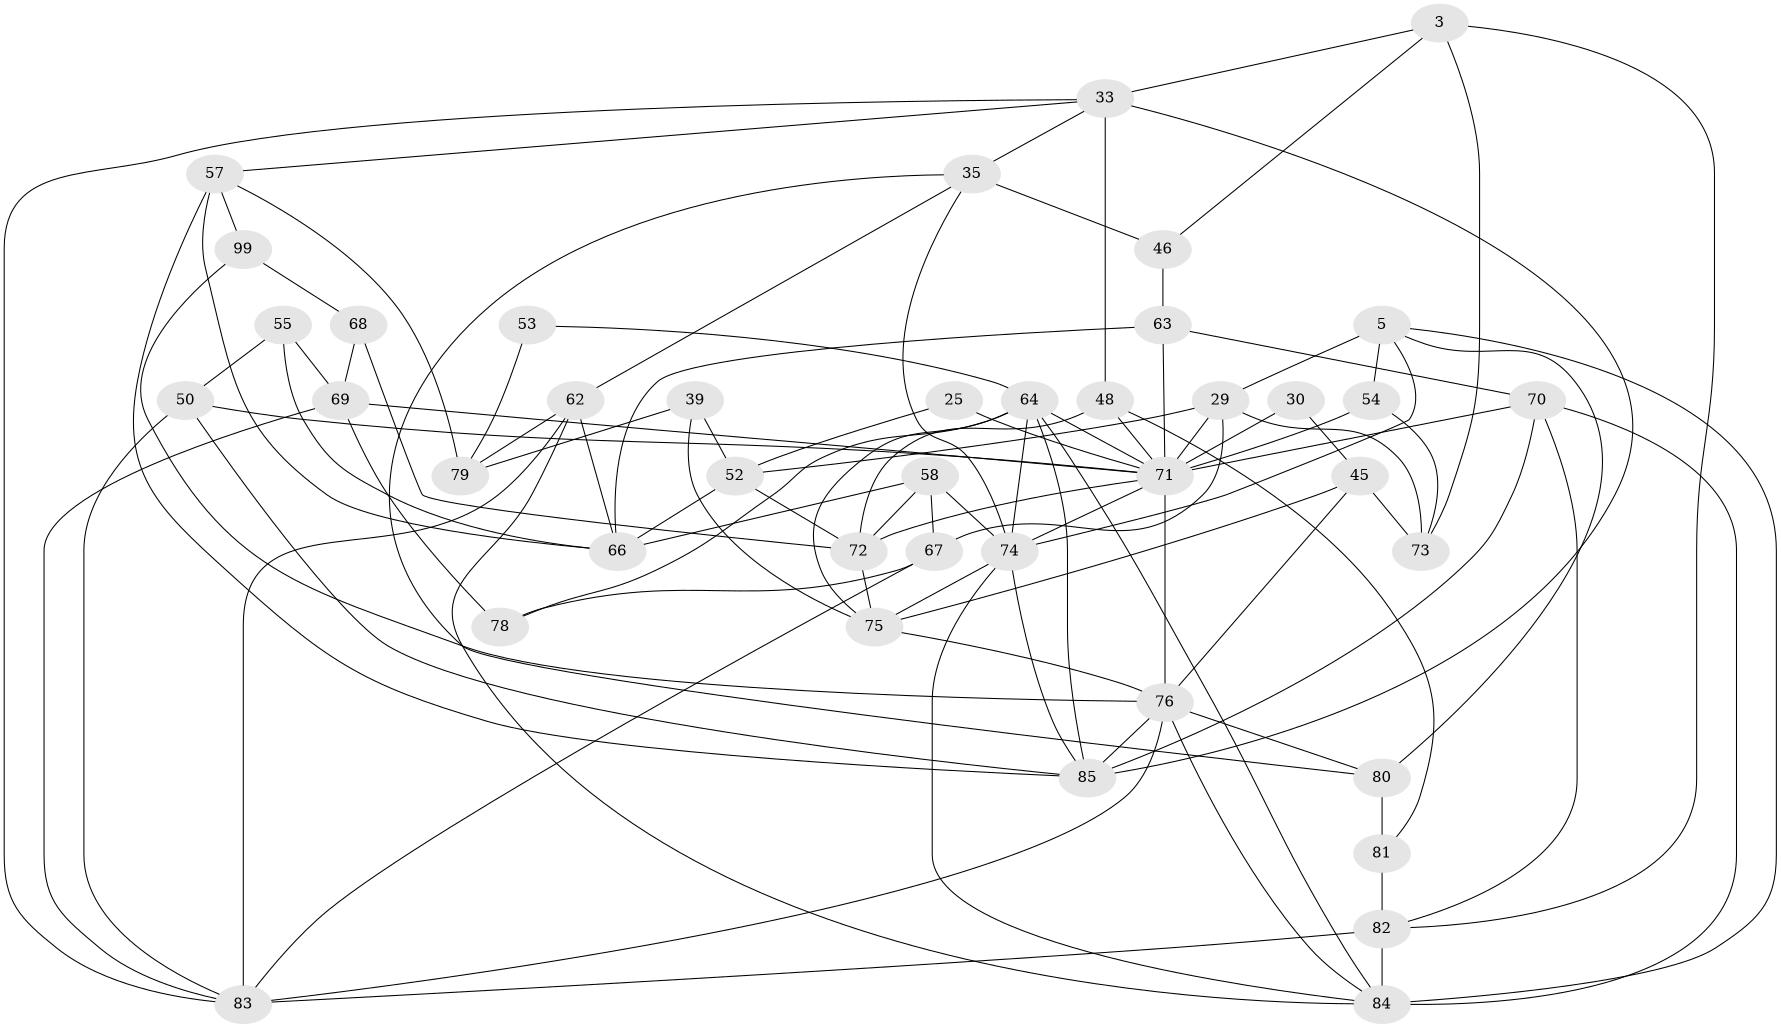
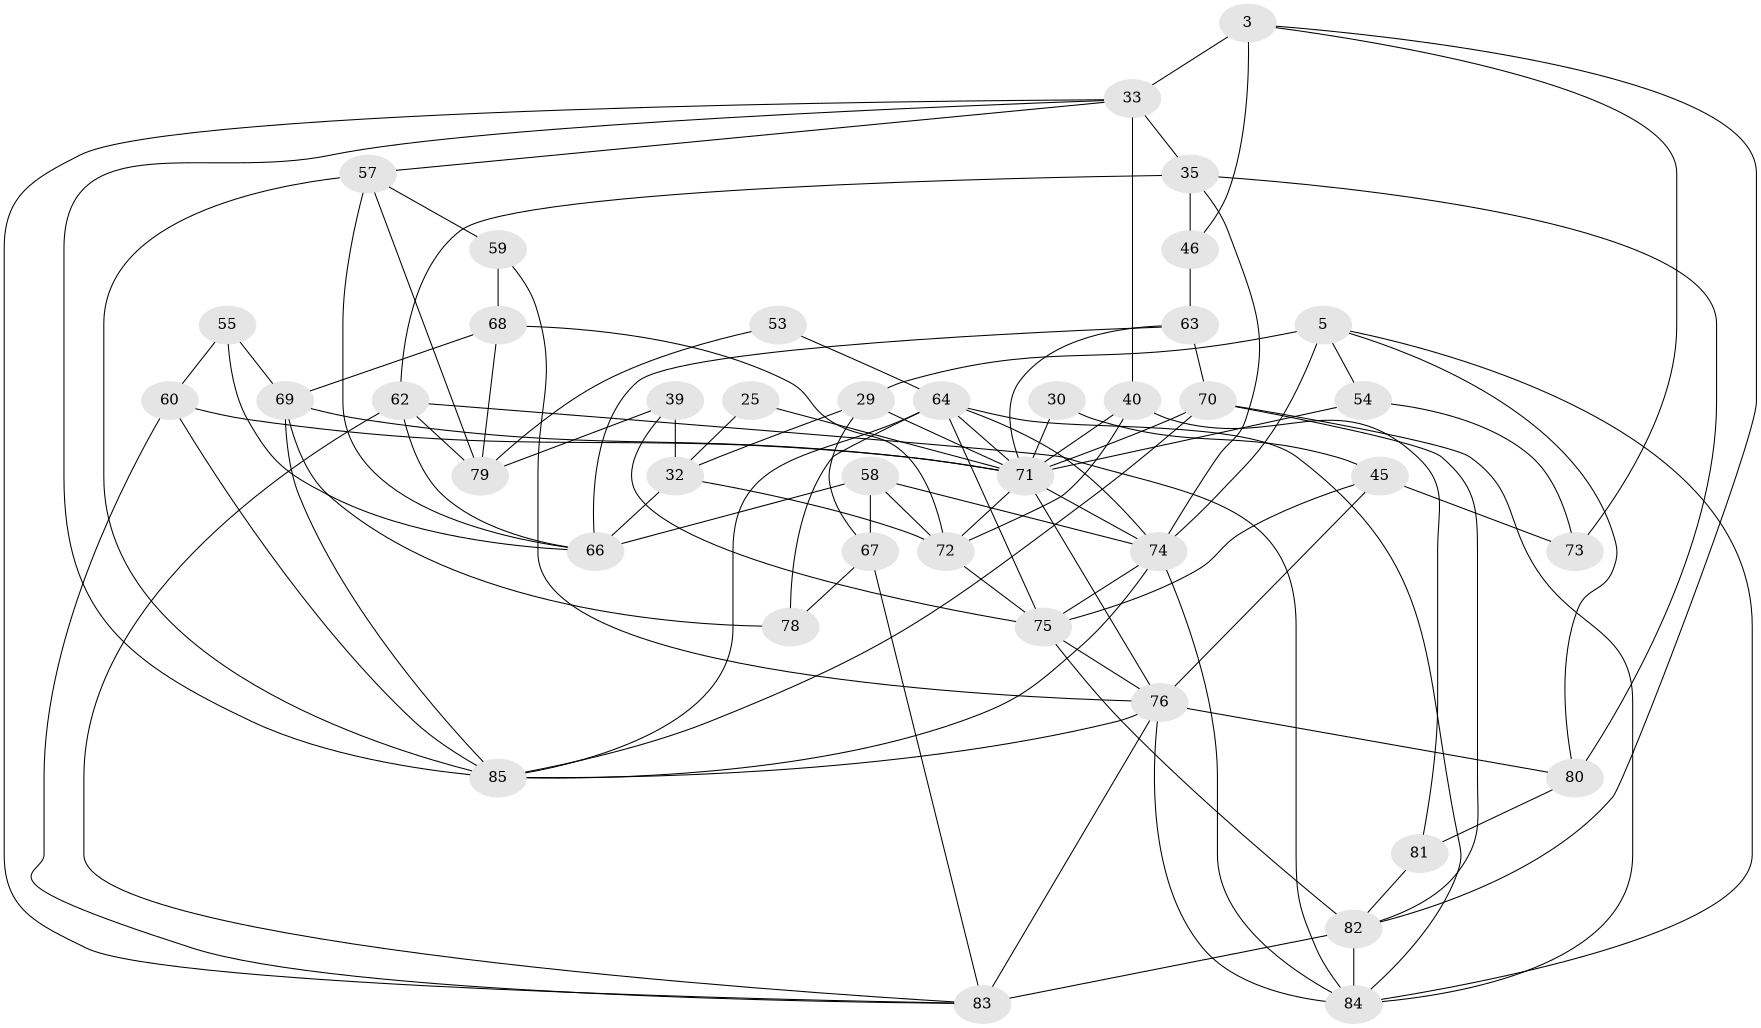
node "99": label "99" -> "59"
node "50": label "50" -> "60"
edge "68" -- "79": added
node "48": label "48" -> "40"
edge "29" -- "73": removed
node "52": label "52" -> "32"
edge "69" -- "83": now "69" -- "85"
edge "75" -- "82": added
